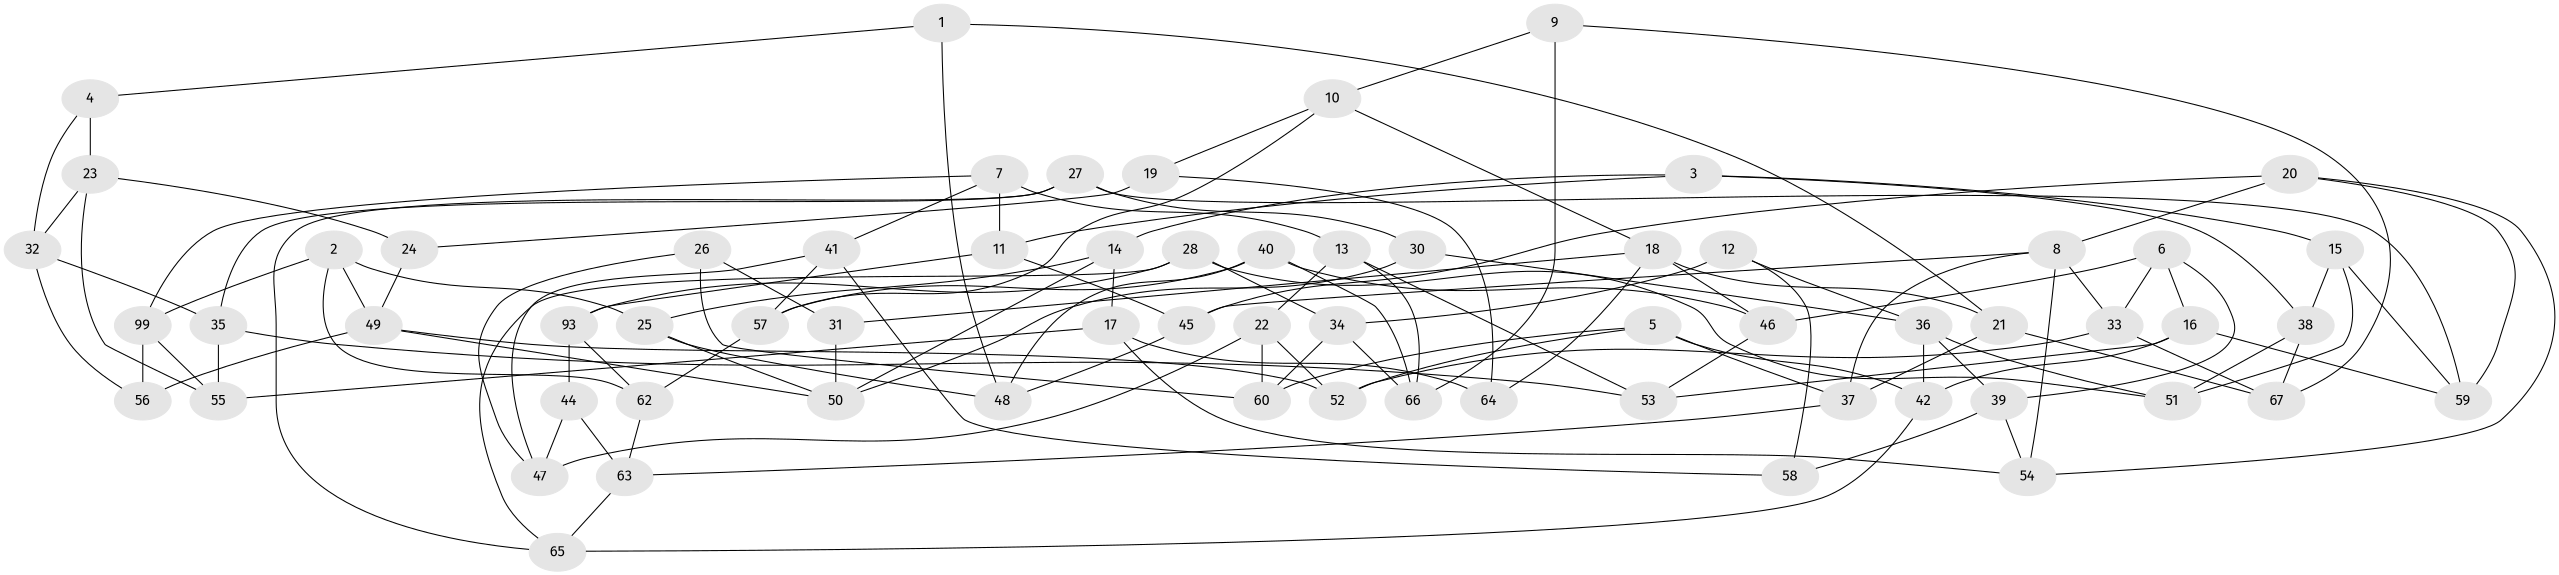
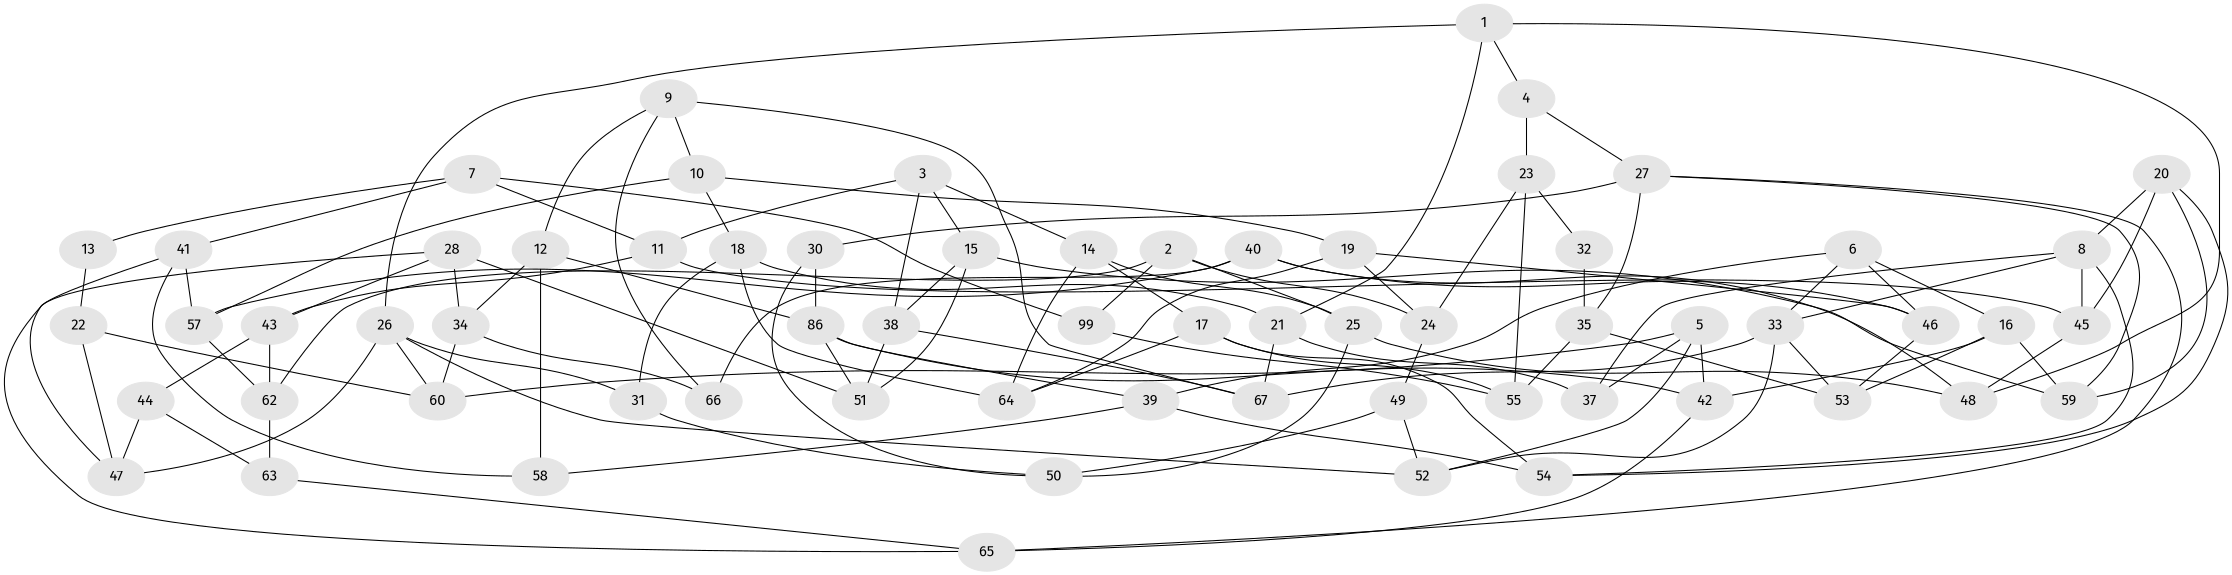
edge "1" -- "26": added
edge "9" -- "12": added
edge "4" -- "32": now "4" -- "27"
edge "18" -- "46": now "19" -- "46"
edge "2" -- "49": now "2" -- "24"
edge "13" -- "66": removed
node "93": label "93" -> "43"
node "36": label "36" -> "86"
edge "14" -- "50": now "14" -- "64"
edge "13" -- "53": now "33" -- "53"
edge "22" -- "52": now "26" -- "52"
node "56": removed
edge "37" -- "63": removed
